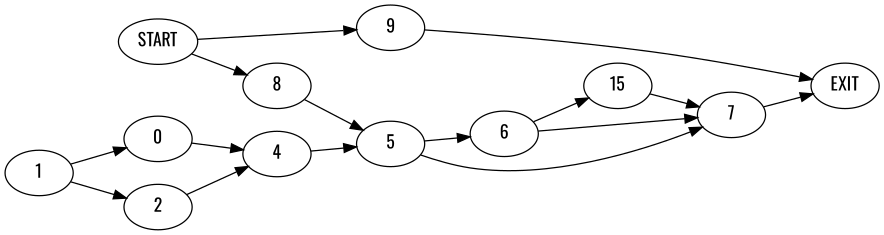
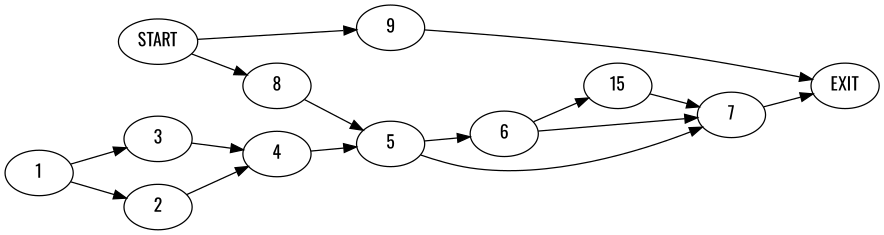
node "0": label "0" -> "3"
